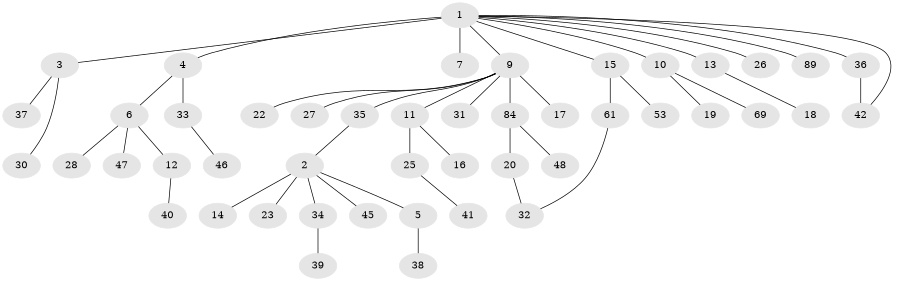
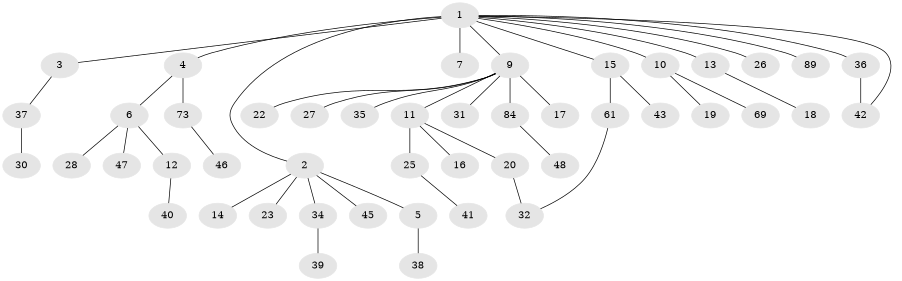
node "33": label "33" -> "73"
node "53": label "53" -> "43"
edge "3" -- "30": now "37" -- "30"
edge "35" -- "2": now "1" -- "2"
edge "84" -- "20": now "11" -- "20"
